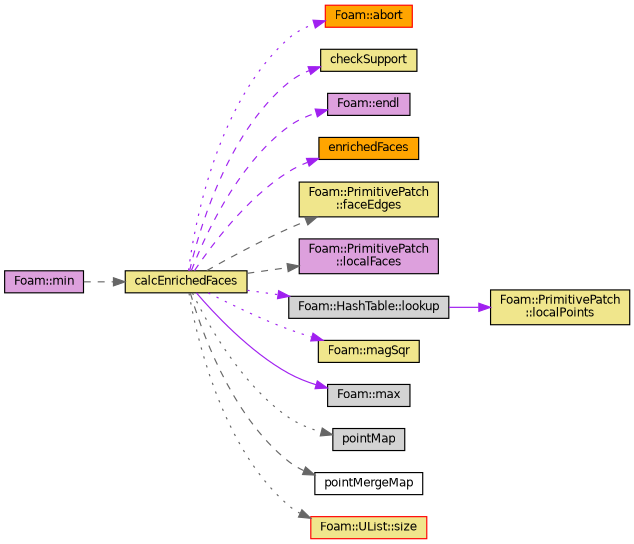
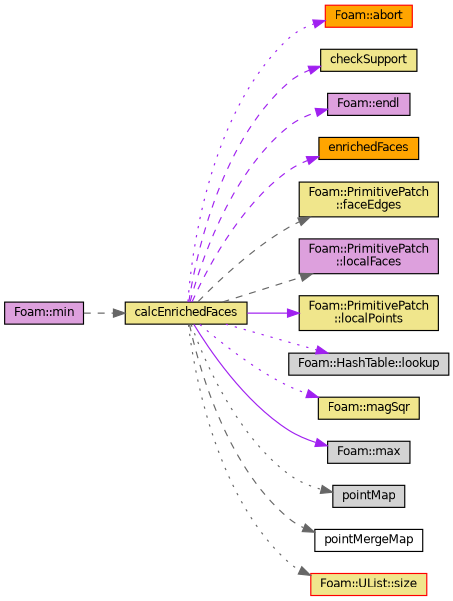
edge "Foam::HashTable::lookup" -> "Foam::PrimitivePatch ::localPoints": now "calcEnrichedFaces" -> "Foam::PrimitivePatch ::localPoints"
